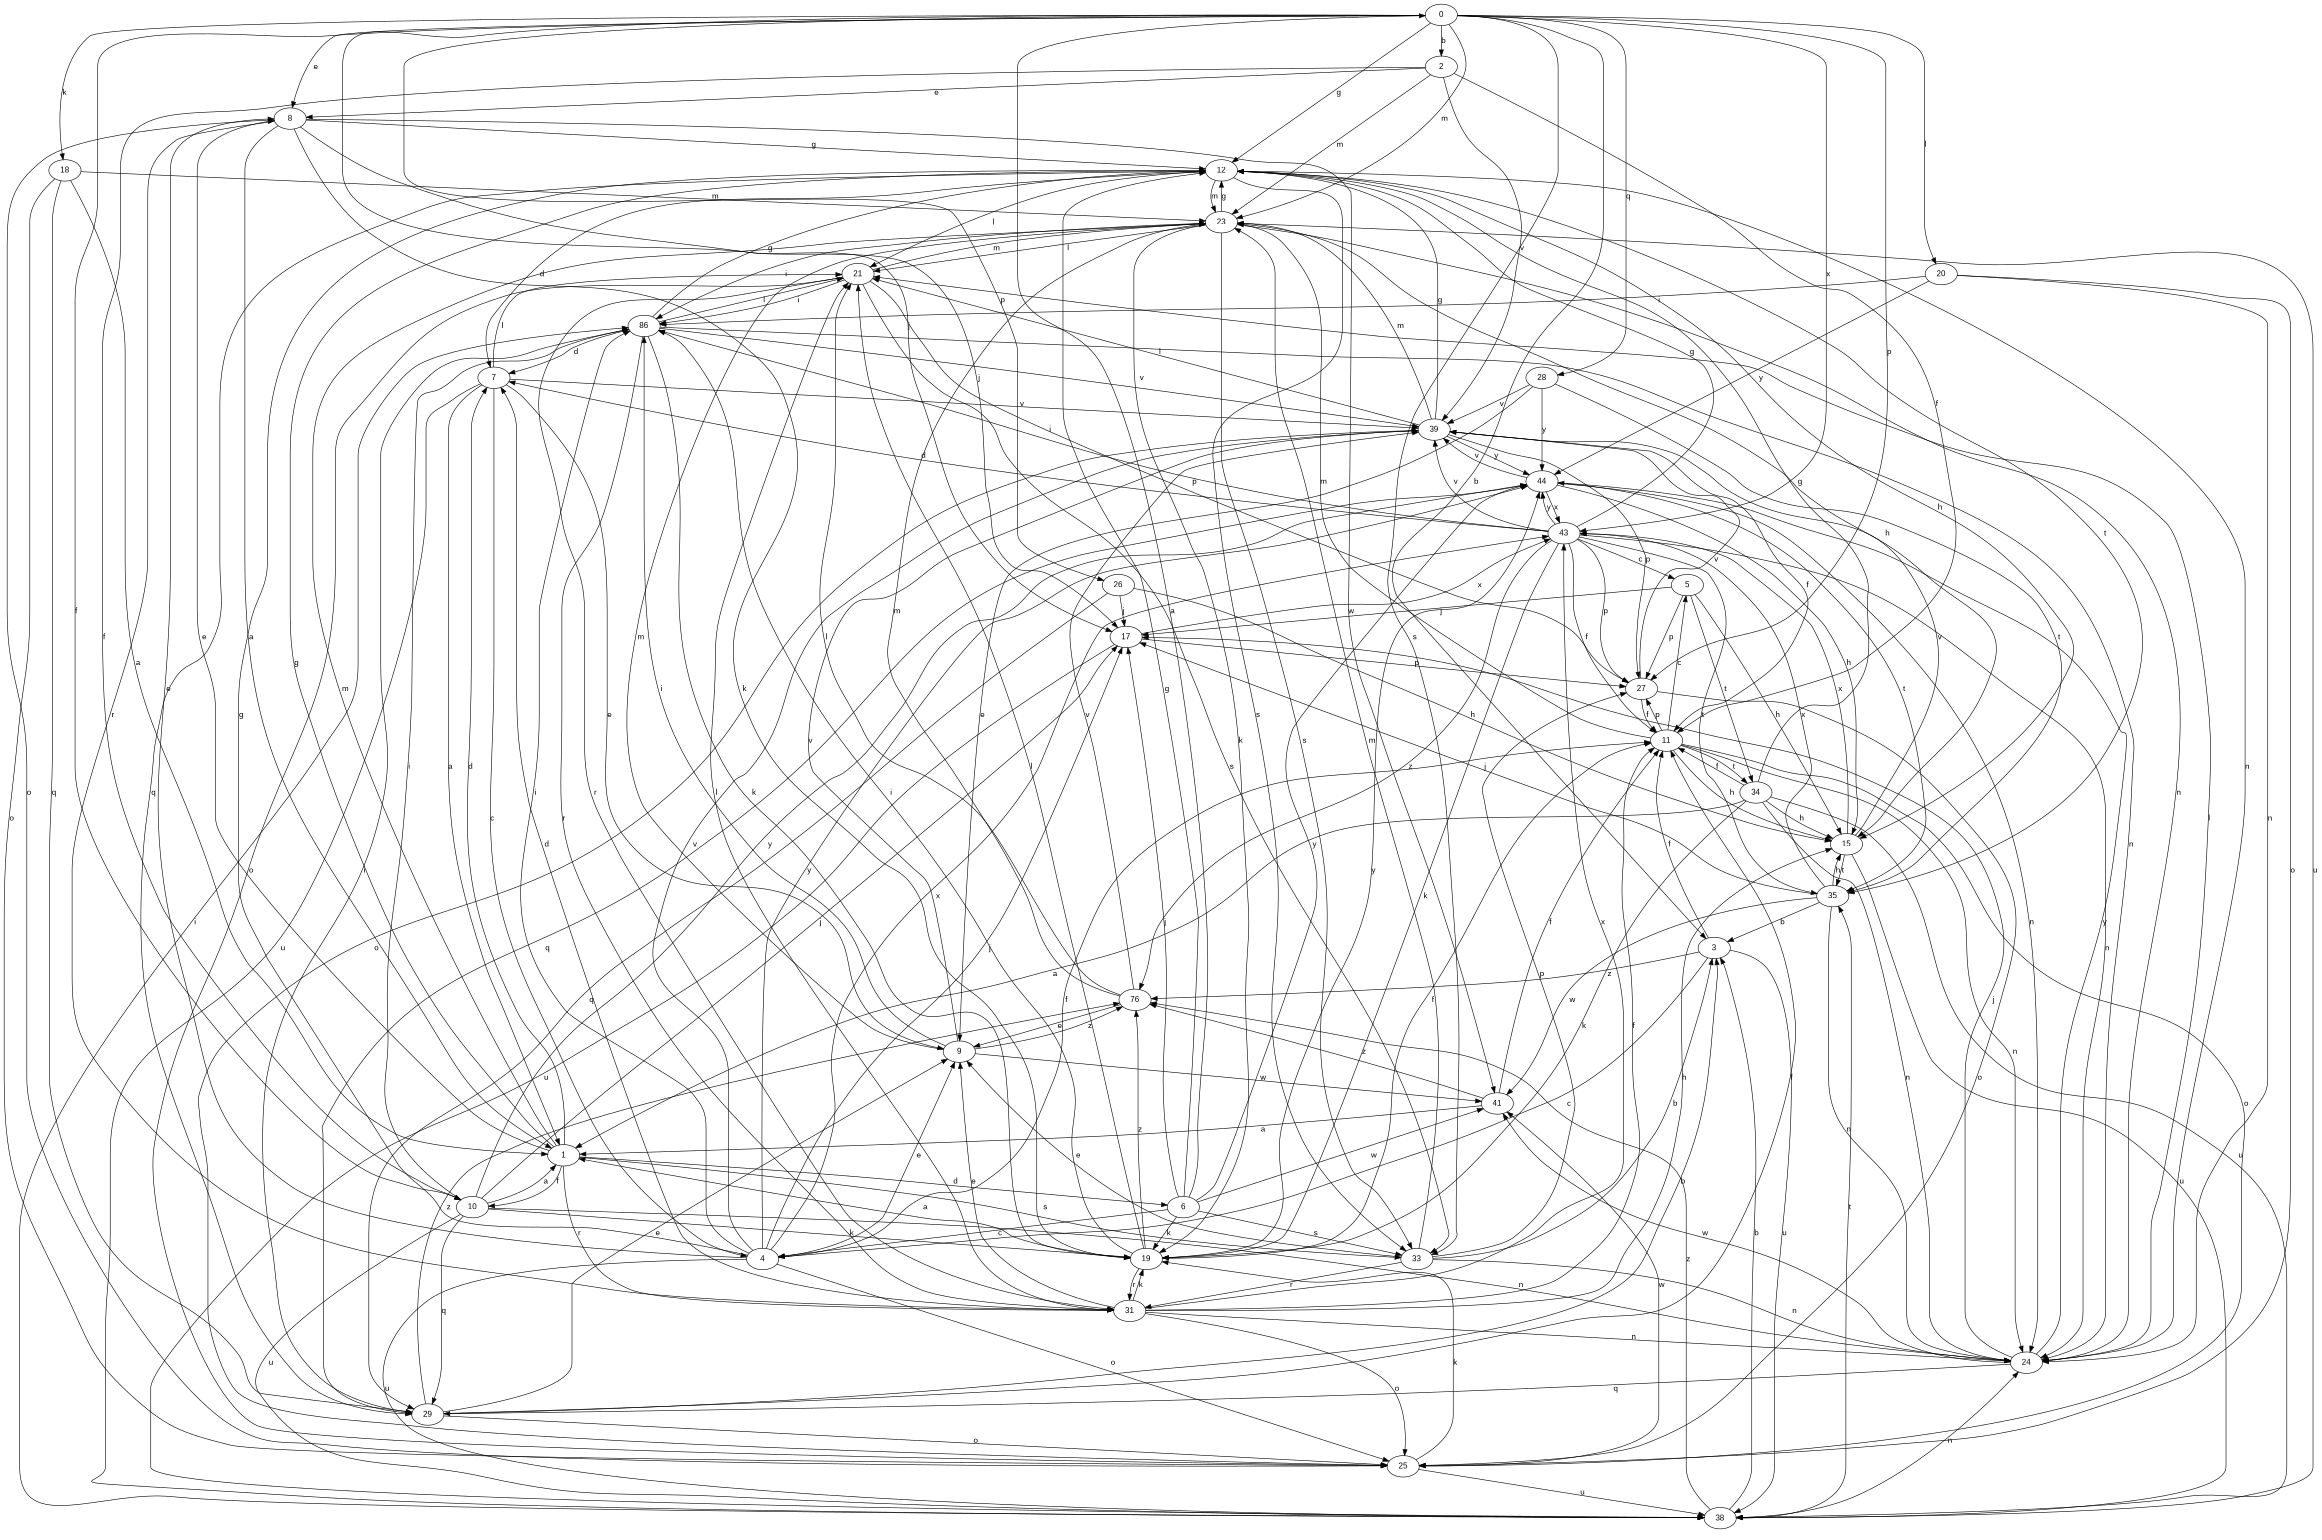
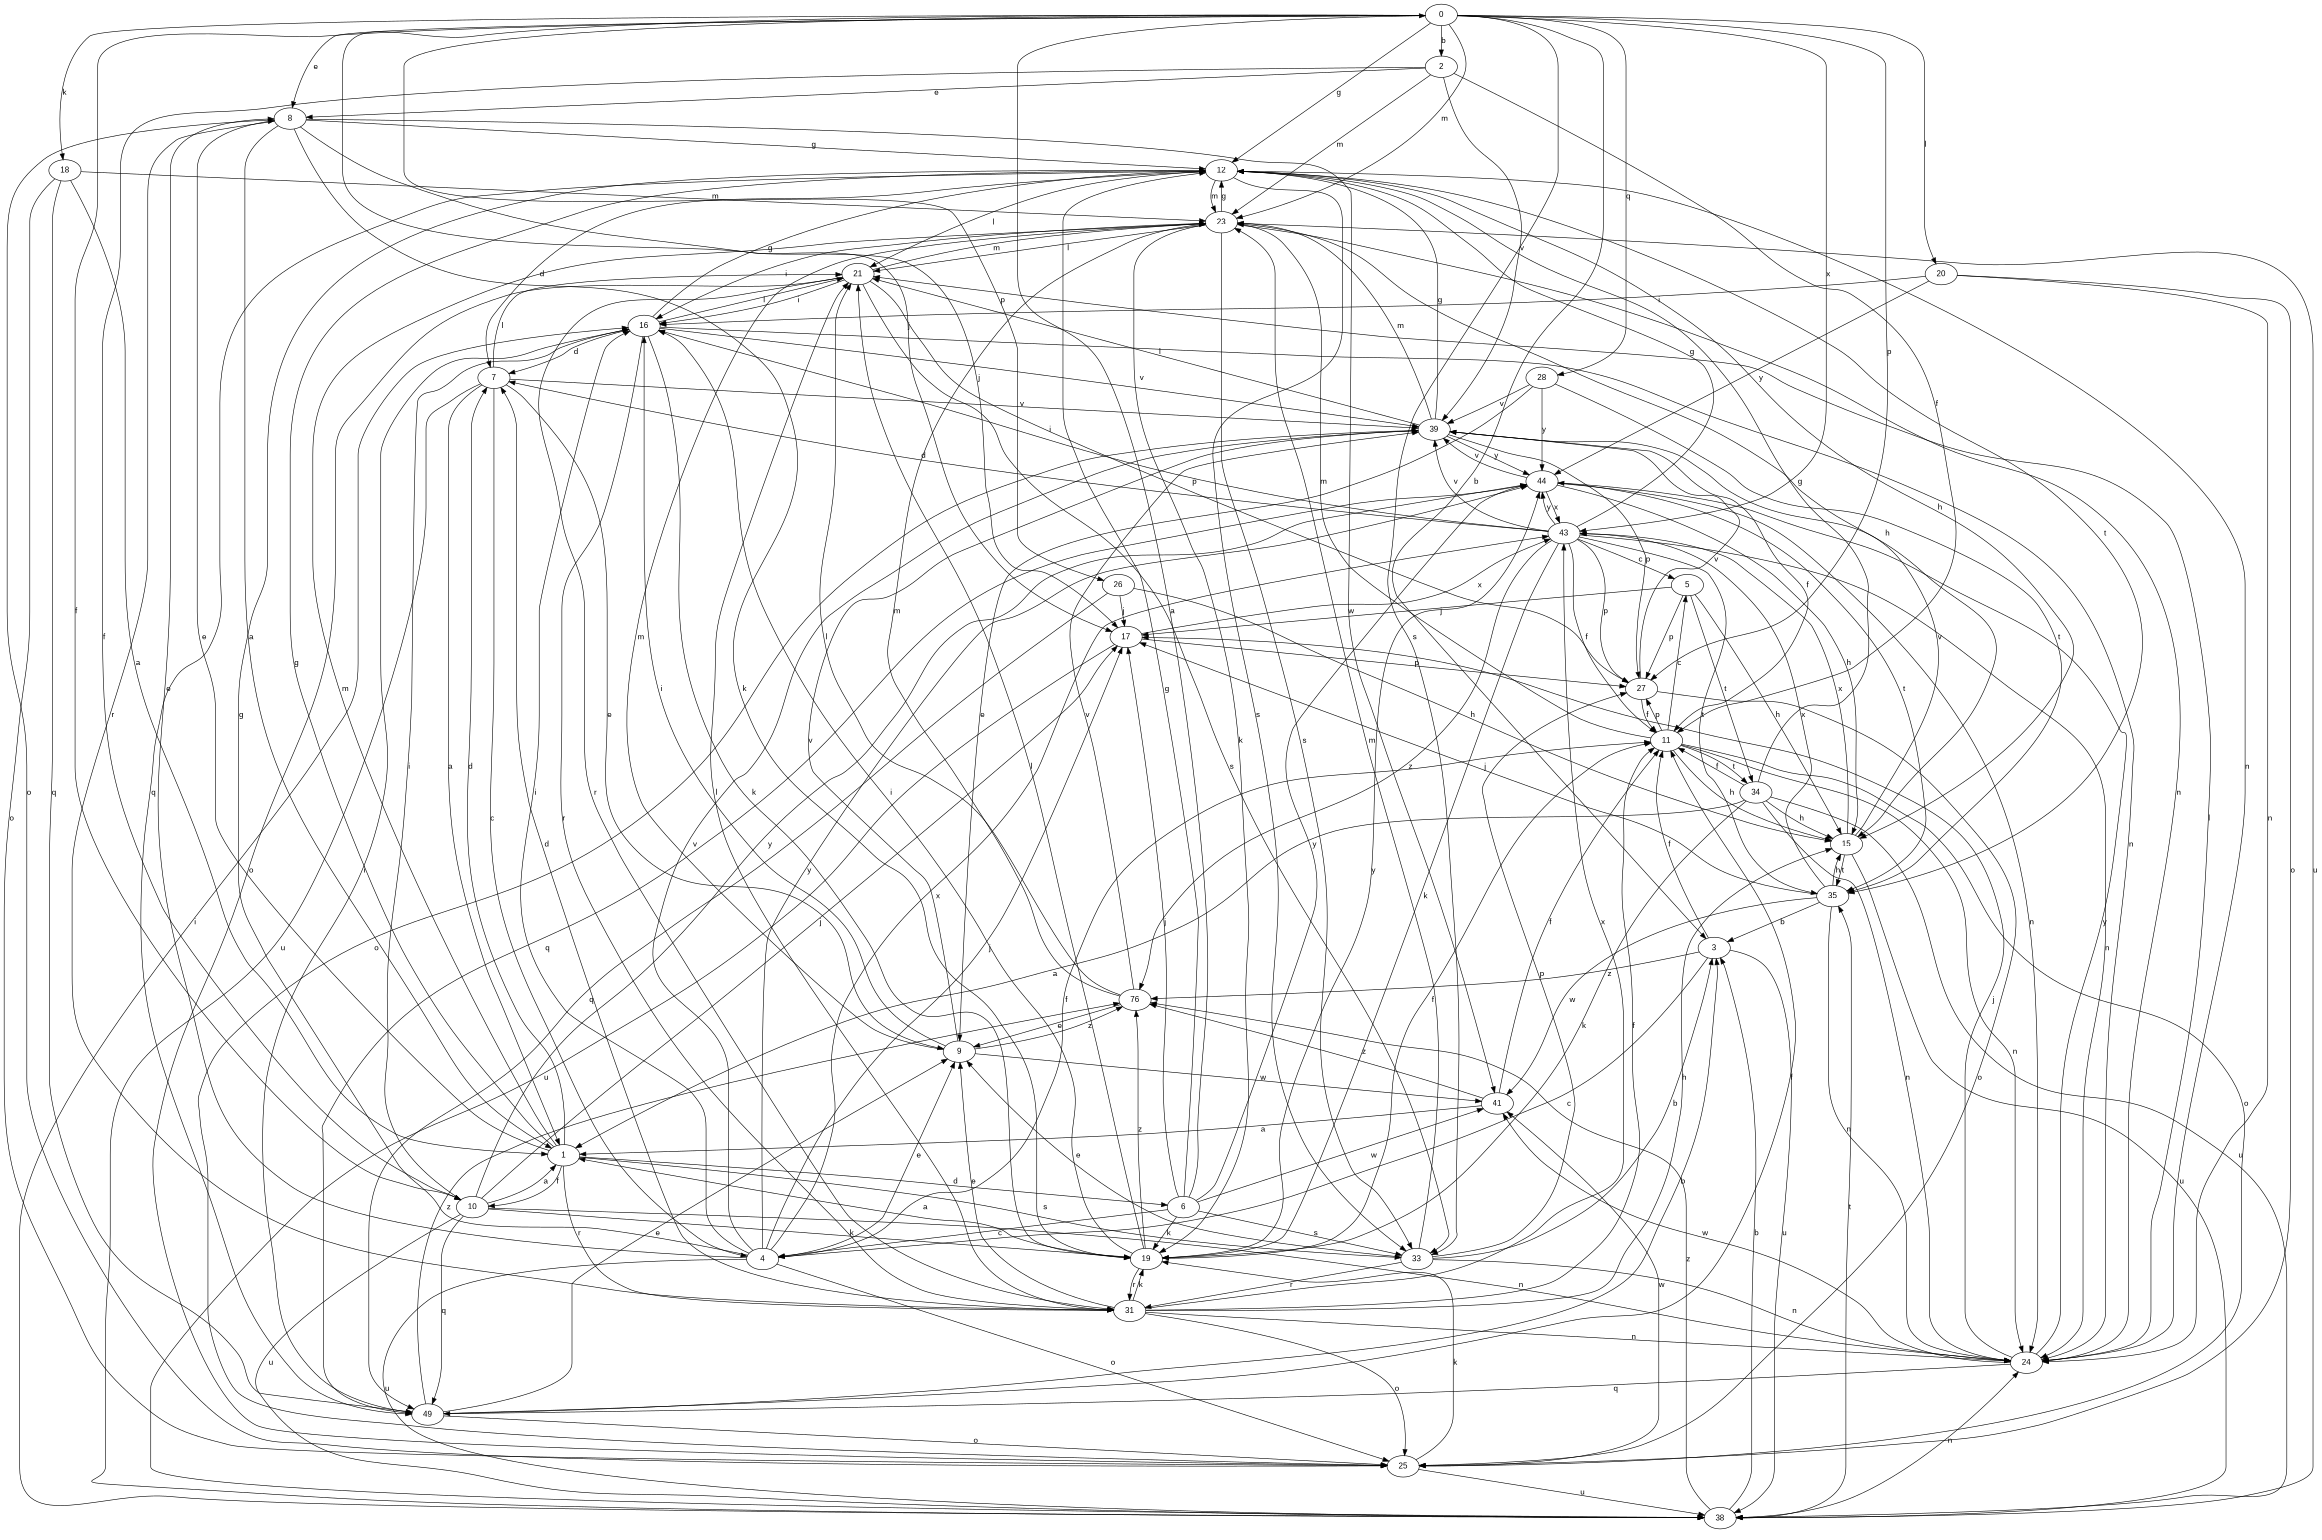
node "86": label "86" -> "16"
node "29": label "29" -> "49"
